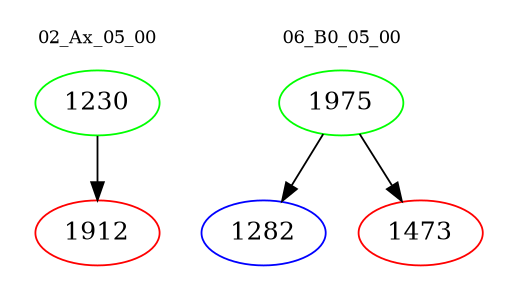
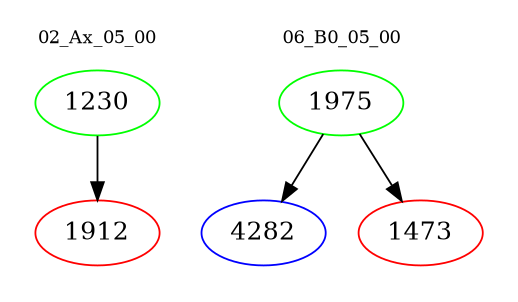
node "1282": label "1282" -> "4282"
